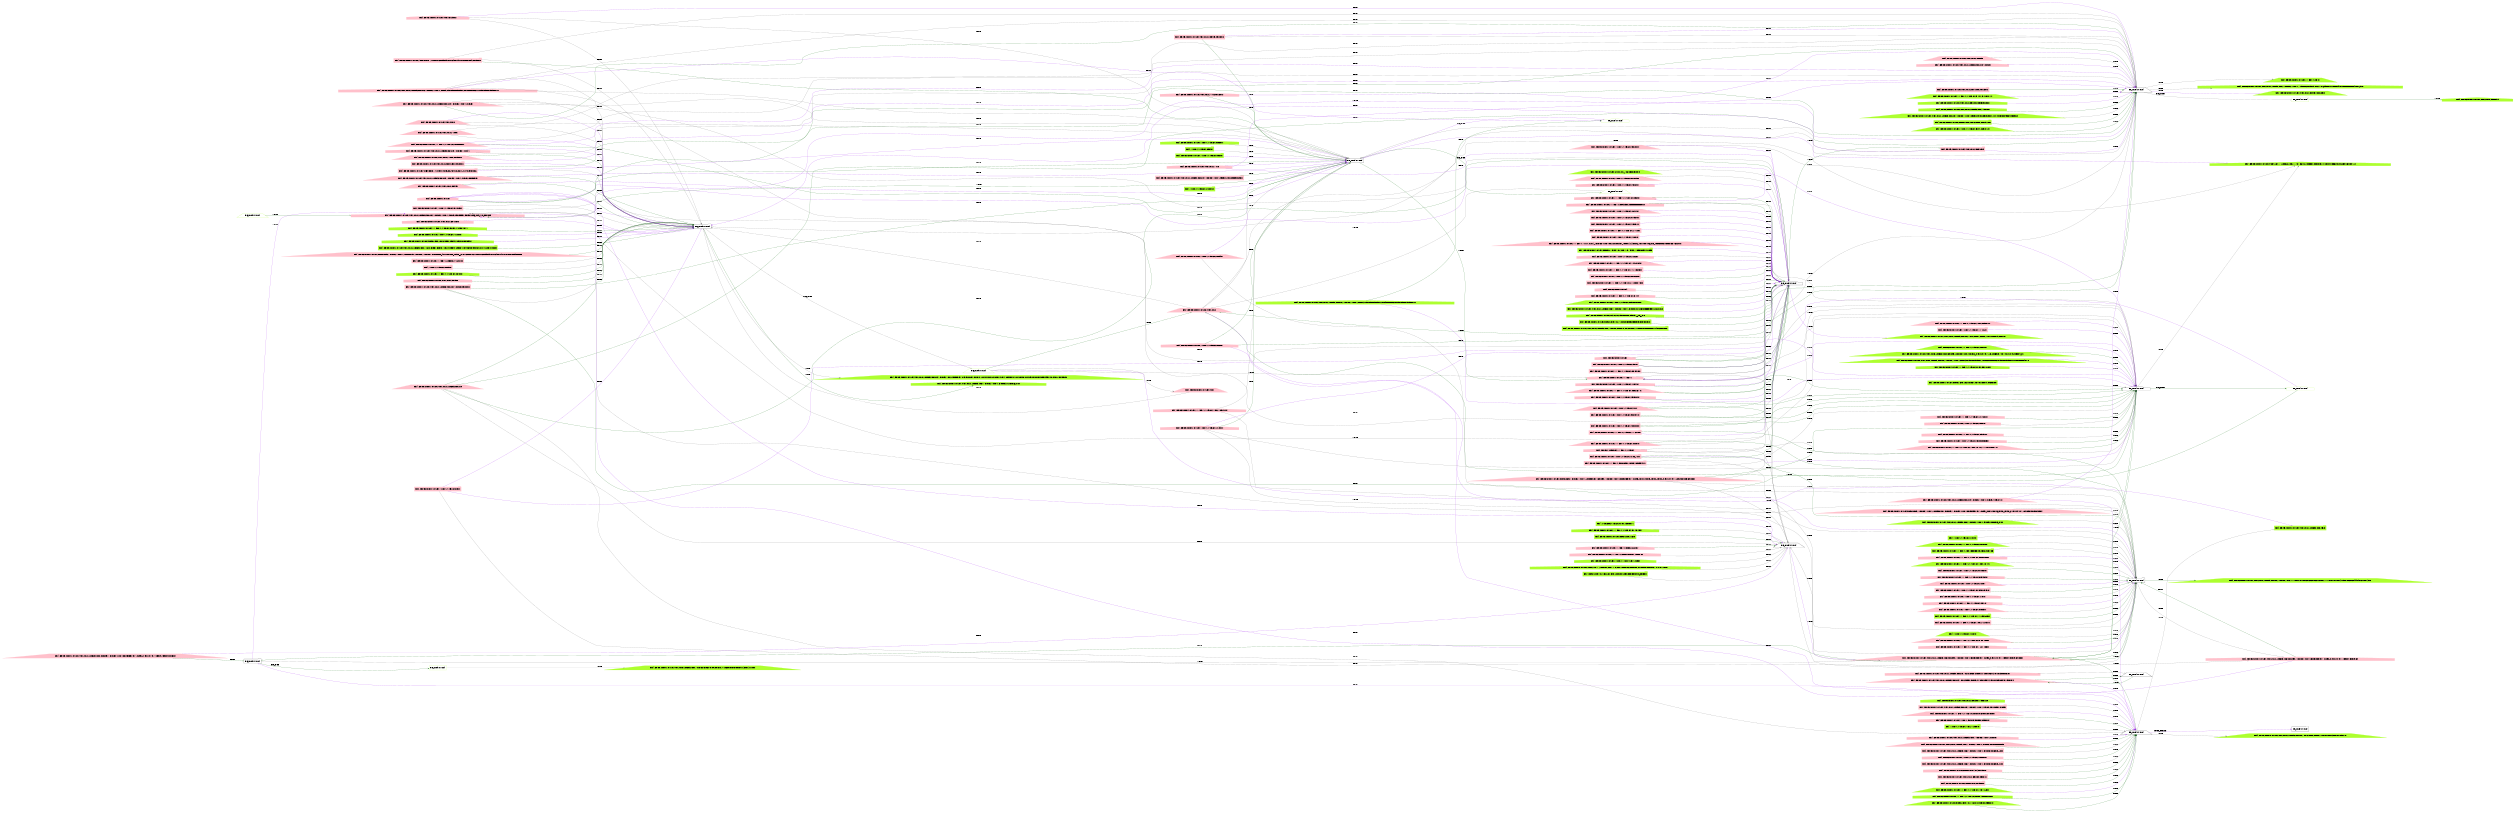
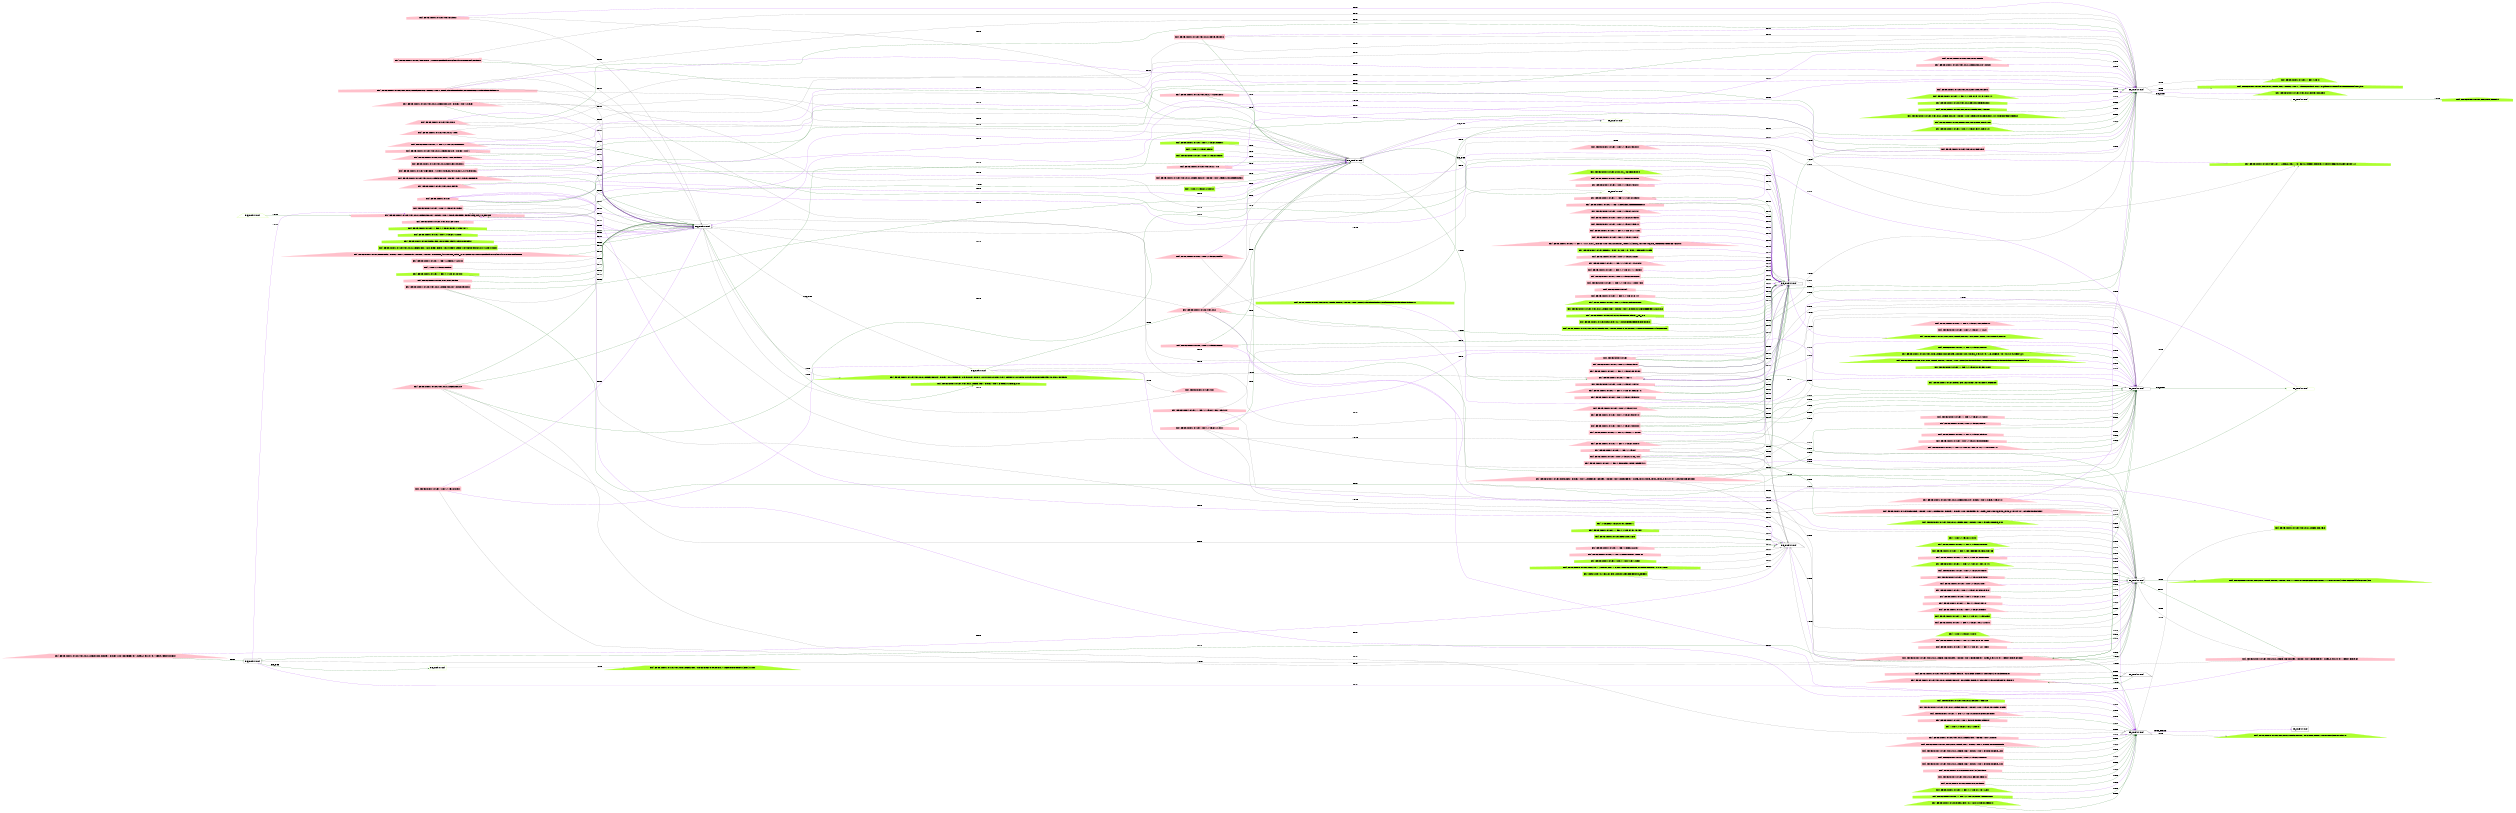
node "path: /Device/SyncEngine2/WINDOWS/system32": label "path: /Device/SyncEngine2/WINDOWS/system32" -> "path: /Device/HarddiskVolume2/WINDOWS/system32"
